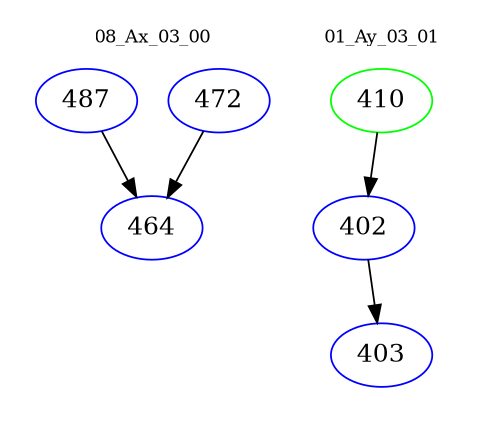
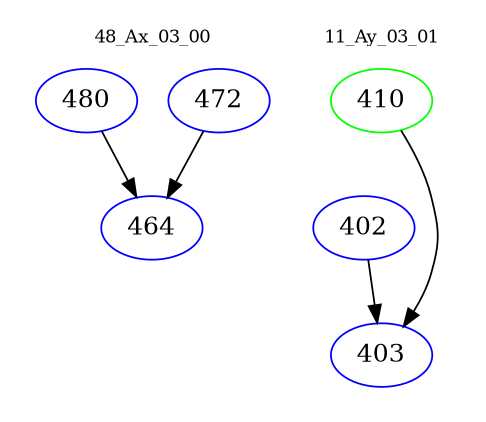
cluster "08_Ax_03_00": label "08_Ax_03_00" -> "48_Ax_03_00"
cluster "01_Ay_03_01": label "01_Ay_03_01" -> "11_Ay_03_01"
node "487": label "487" -> "480"
edge "410" -> "402": now "410" -> "403"
